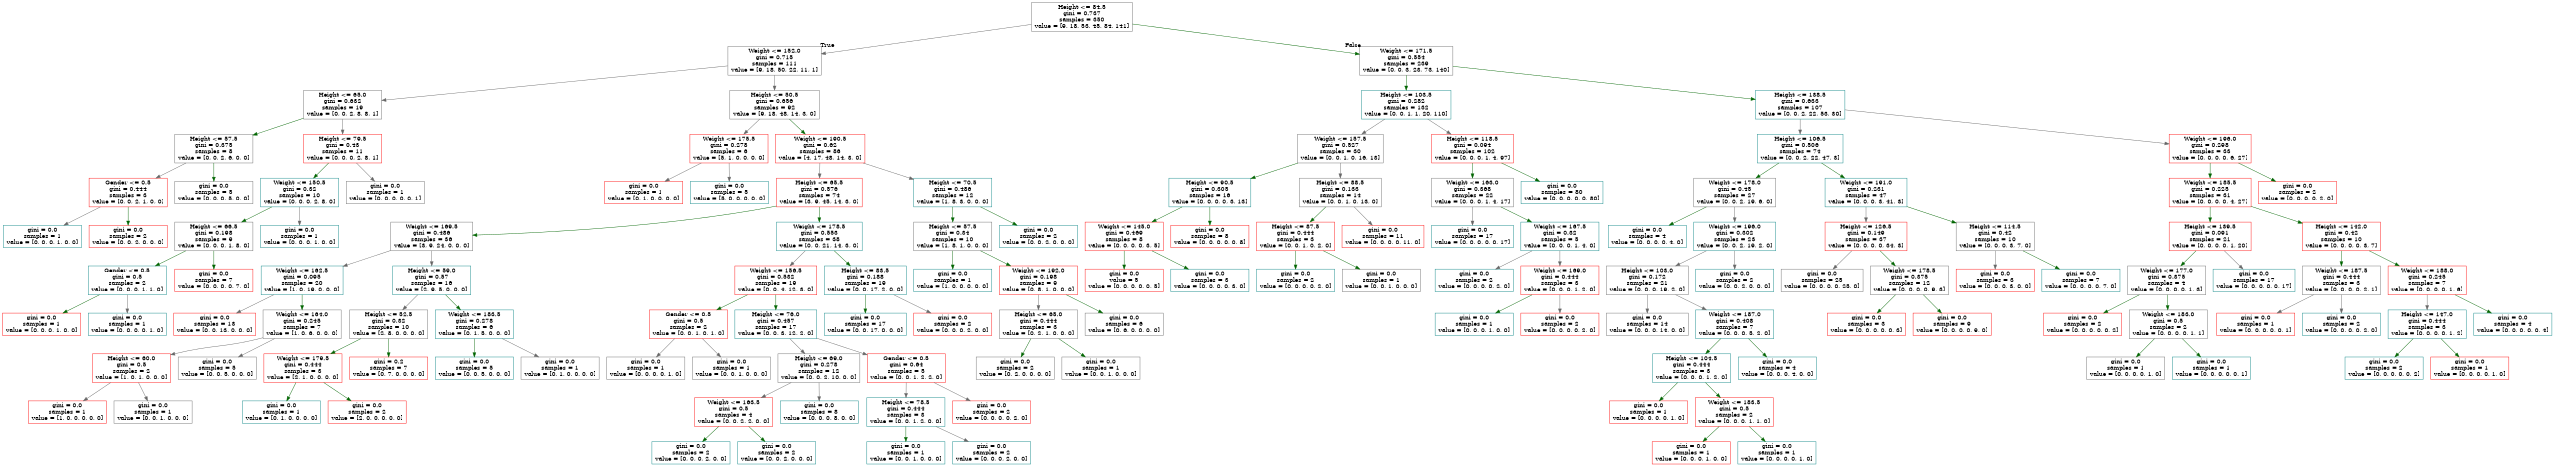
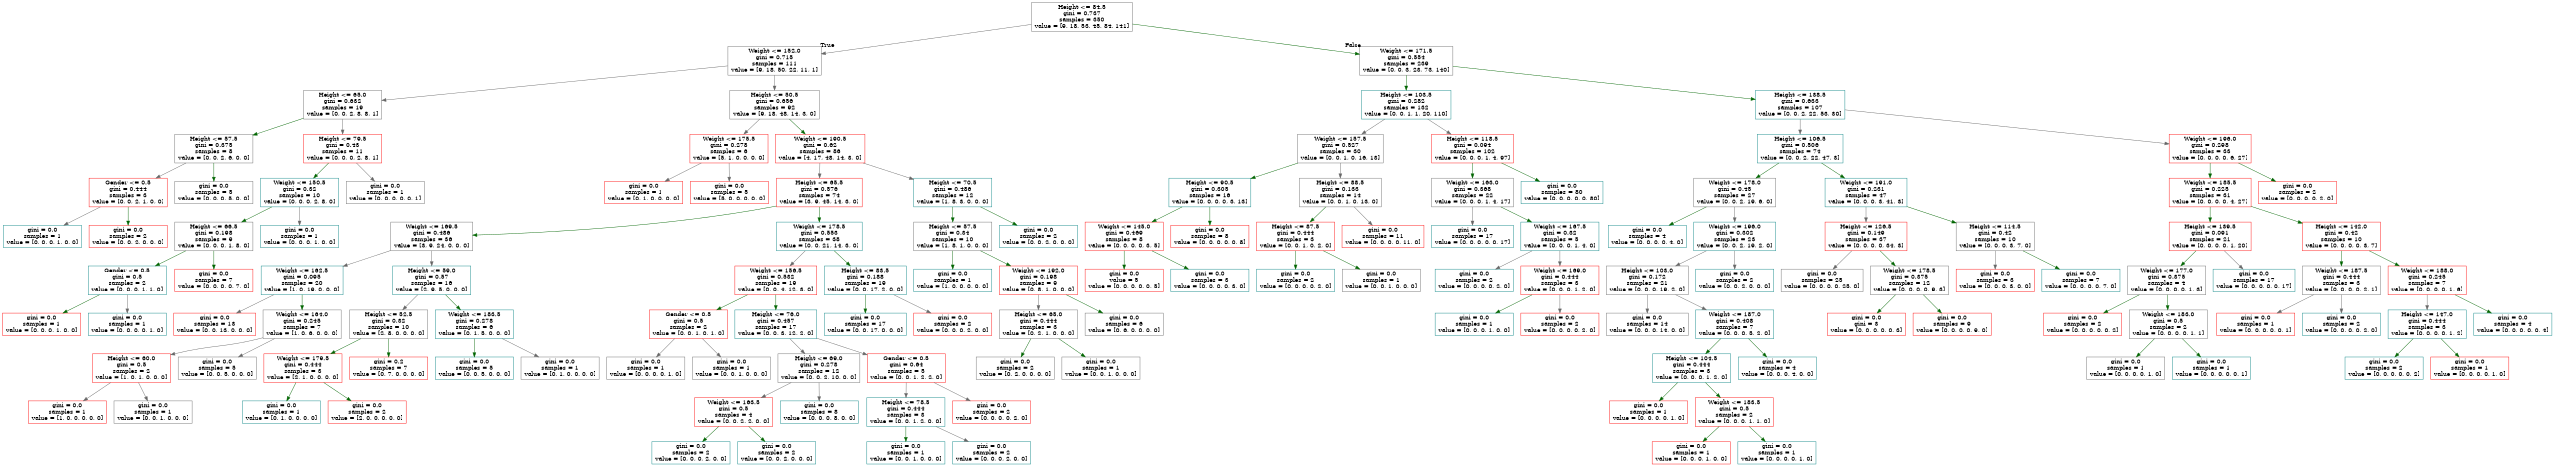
node "gini = 0.0 samples = 5 value = [5, 0, 0, 0, 0, 0]": color teal -> red
node "gini = 0.0 samples = 3 value = [0, 0, 0, 0, 0, 3]": label "gini = 0.0 samples = 3 value = [0, 0, 0, 0, 0, 3]" -> "gini = 0.0 gini = 3 value = [0, 0, 0, 0, 0, 3]"
